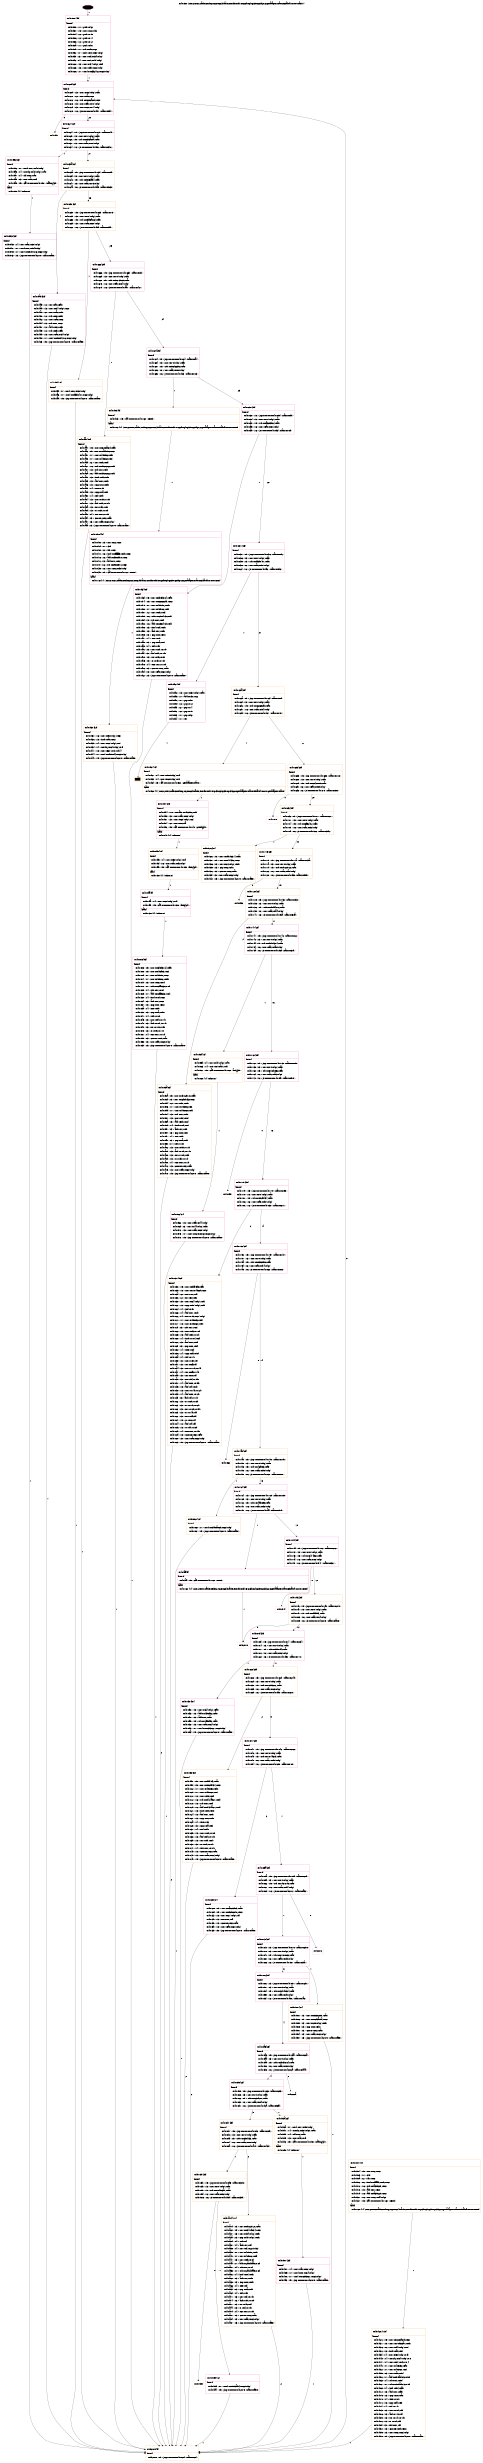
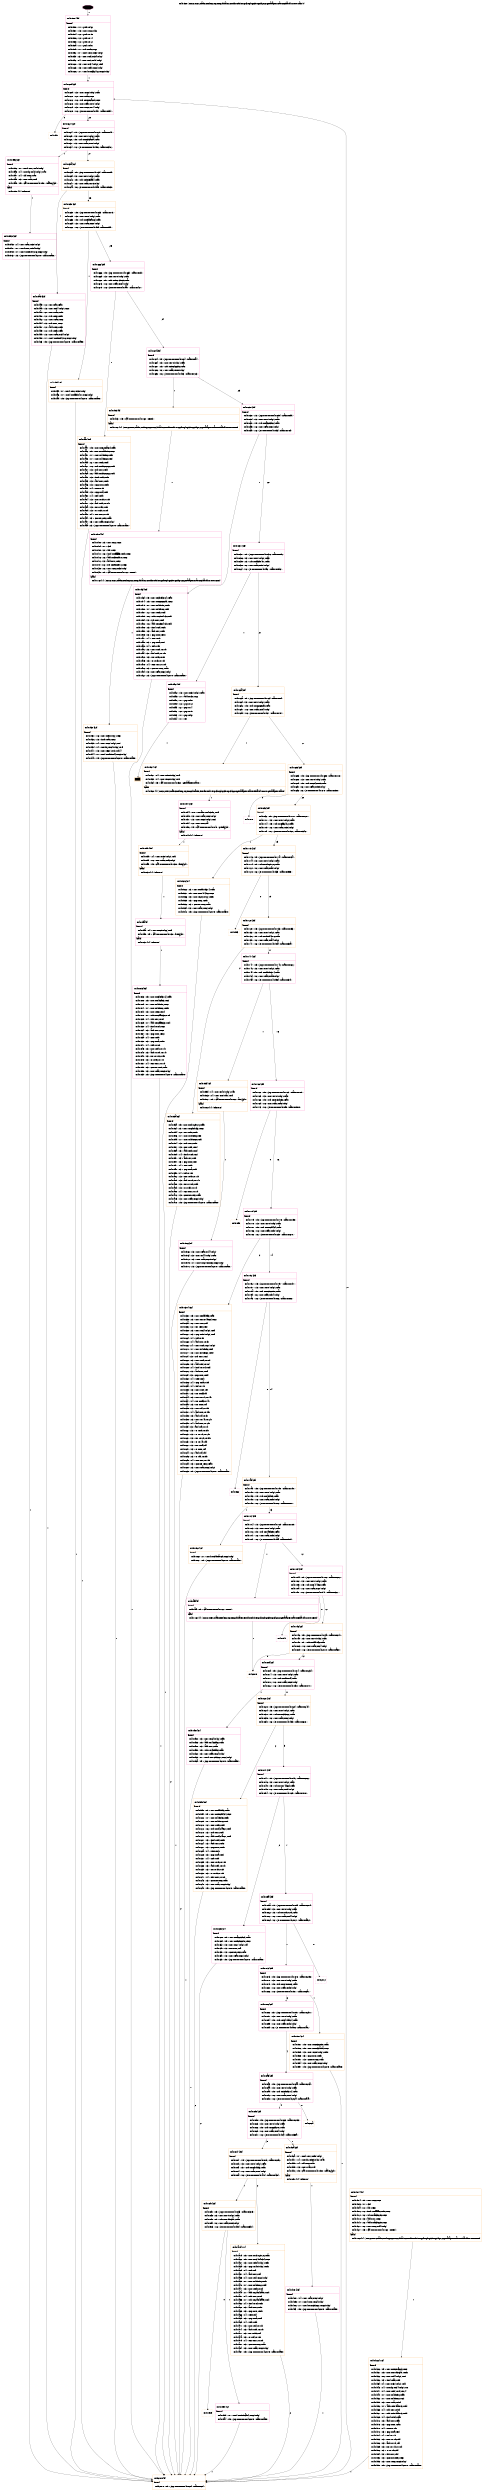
edge "0x40192c [27]" -> "0x40207e [5]": added, label "1"
